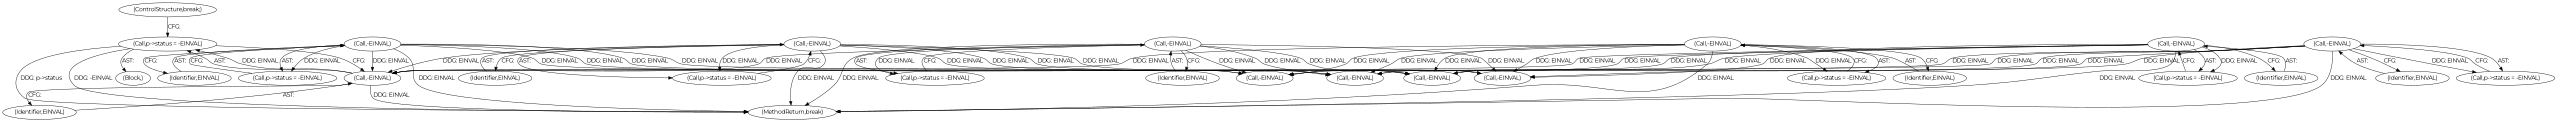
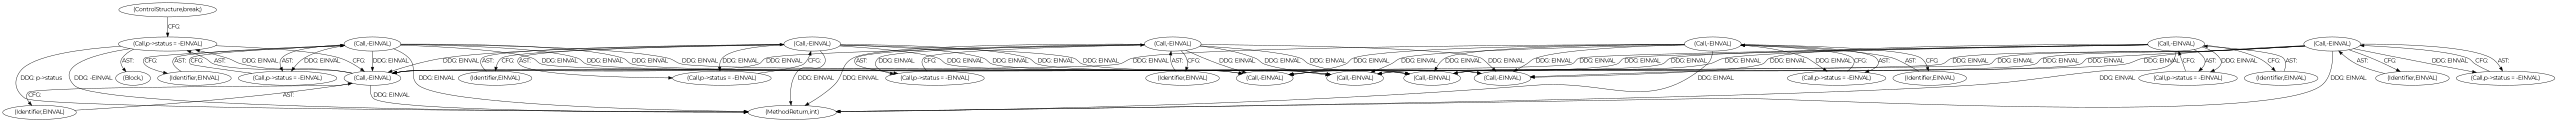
node "(MethodReturn,break)": label "(MethodReturn,break)" -> "(MethodReturn,int)"
